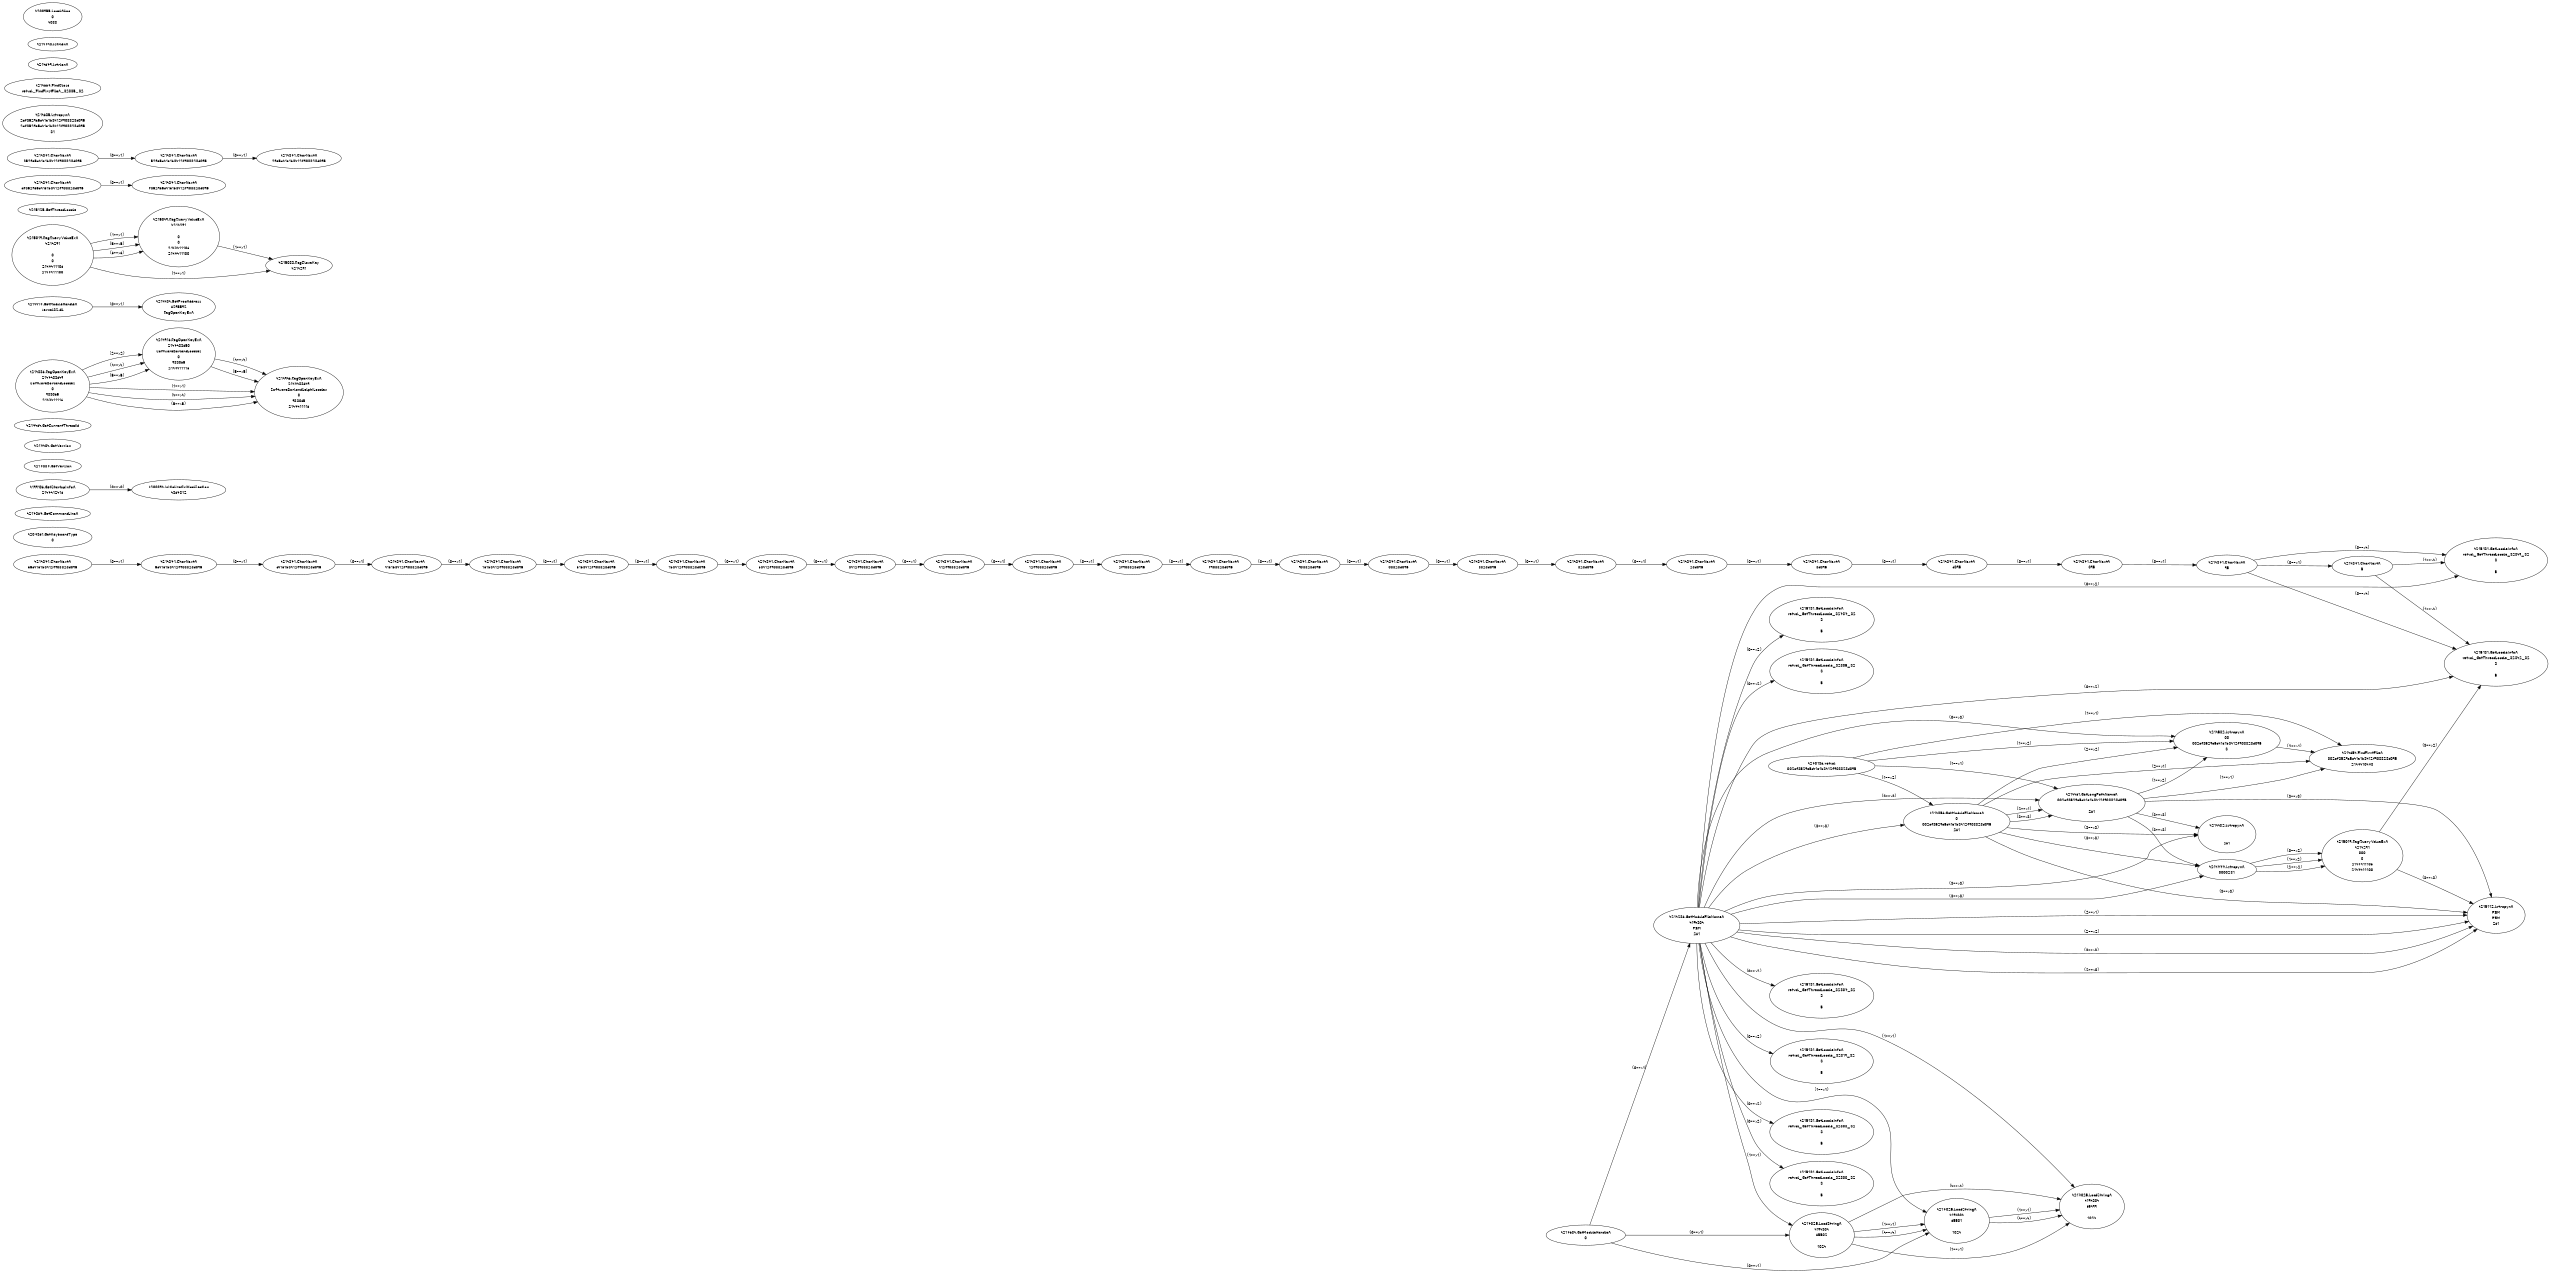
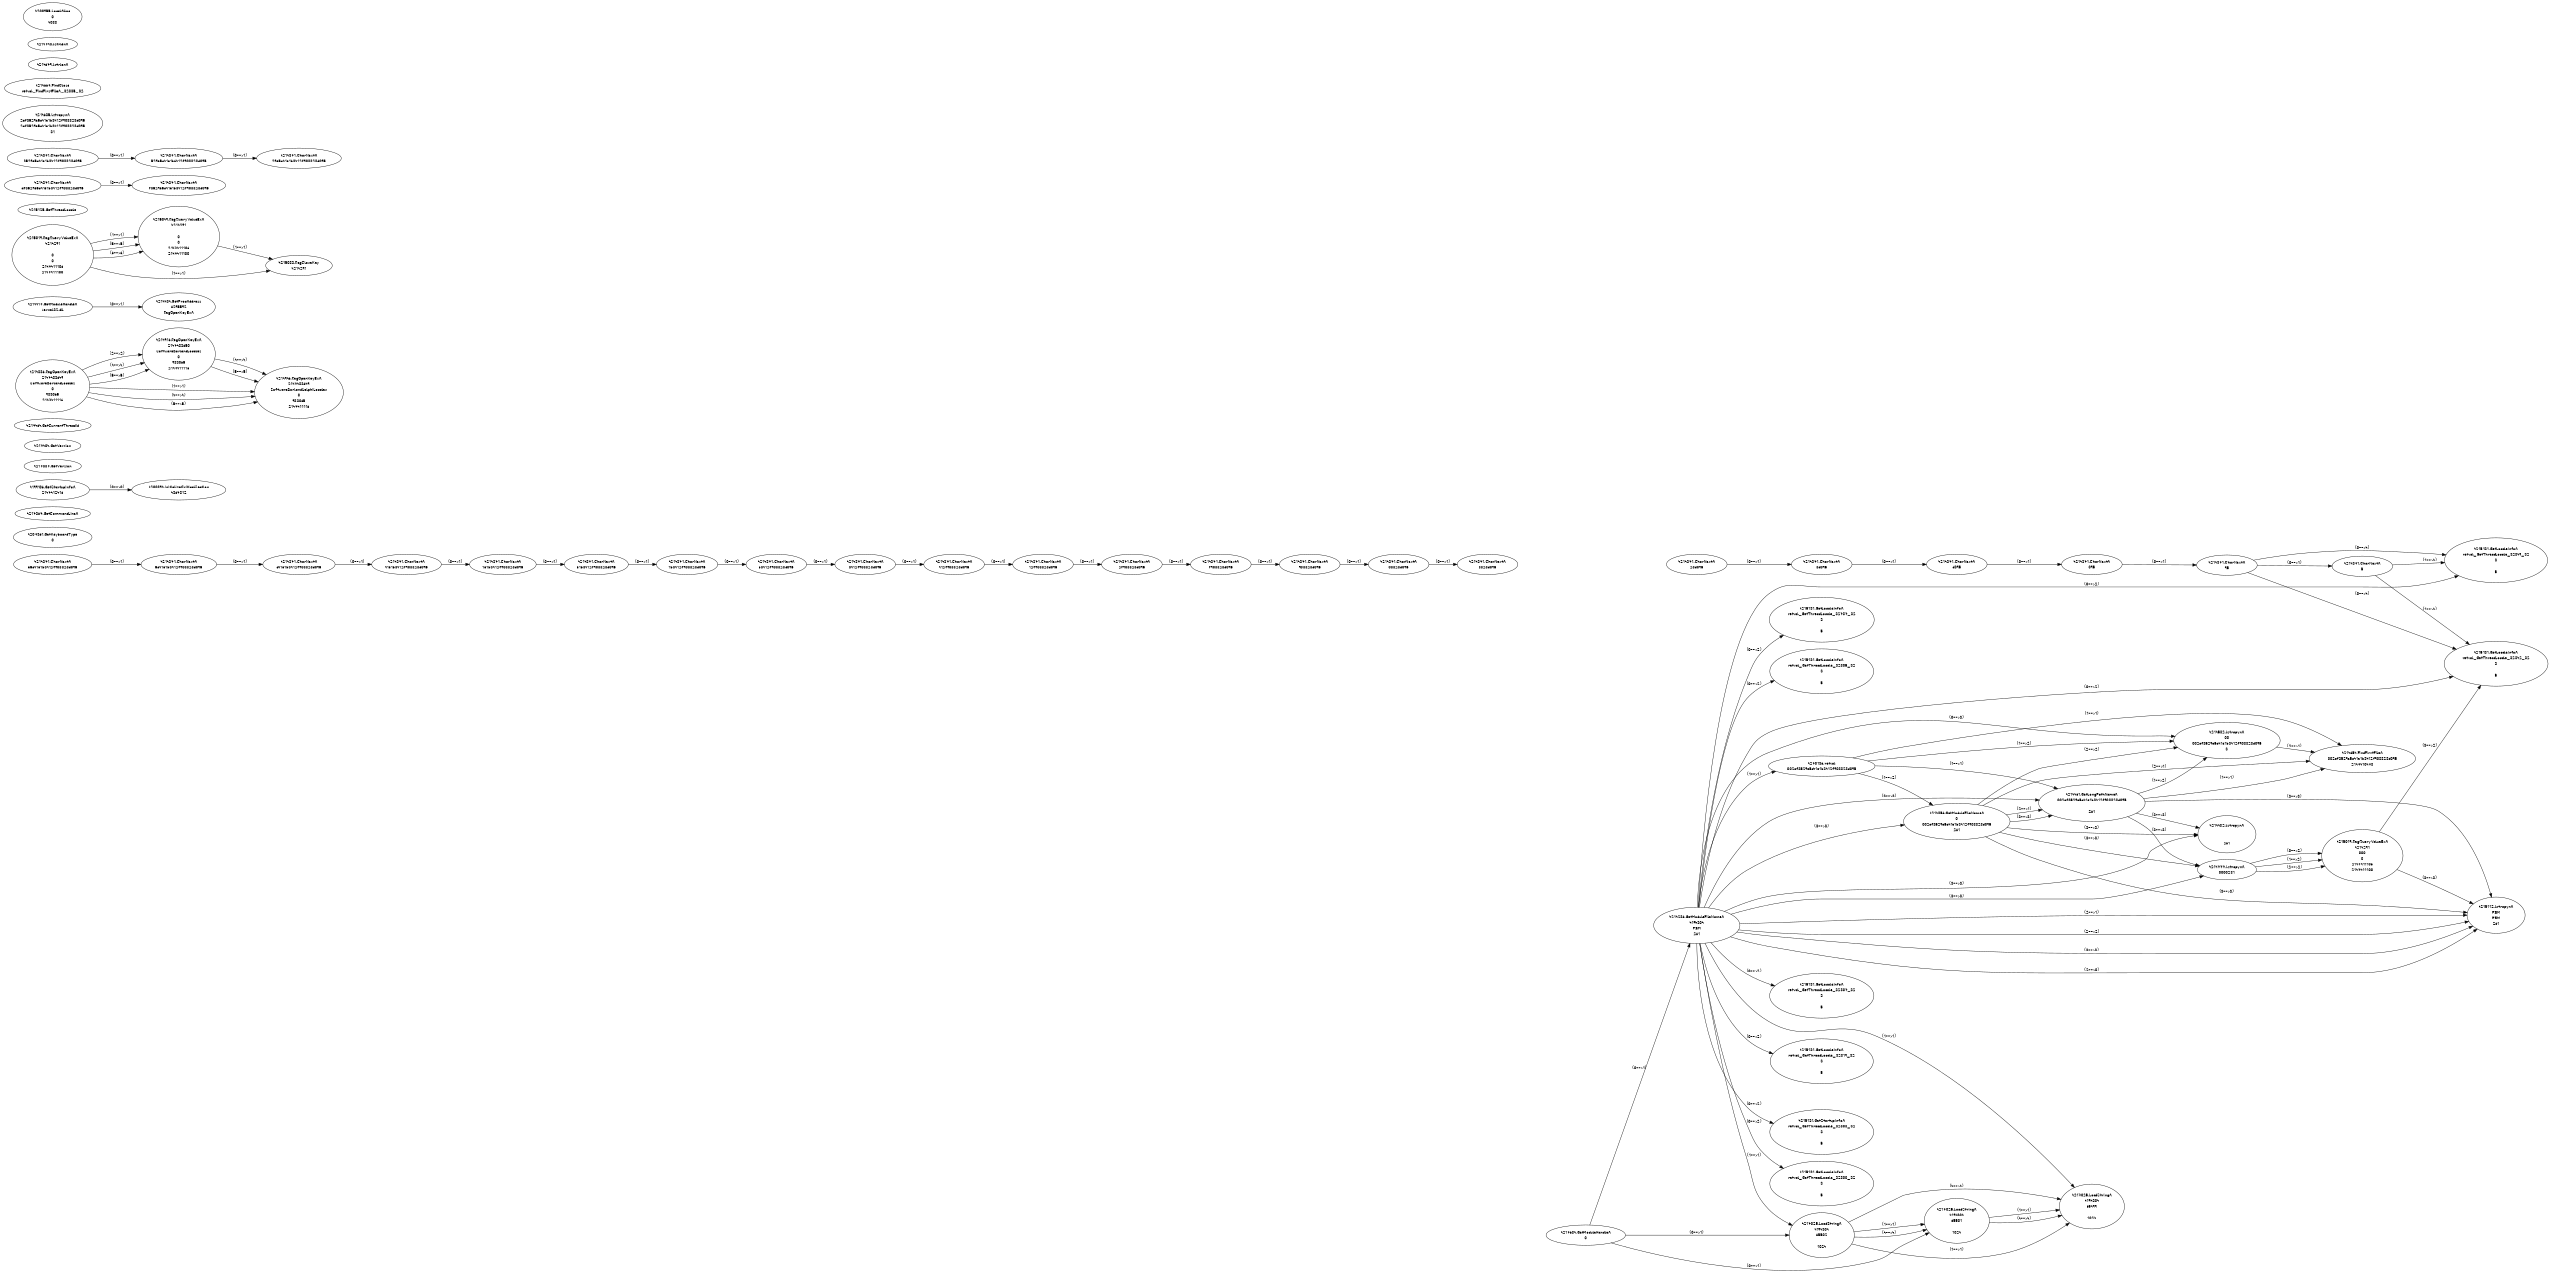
node "4214371.CharNextA 529e5c41e1b3412f908828d095": label "4214371.CharNextA 529e5c41e1b3412f908828d095" -> "4214371.CharNextA 529e5c41e1b6412f908828d095"
node "4214371.CharNextA 828d095": removed
edge "4214286.GetModuleFileNameA 4194304 PZM 261" -> "4217025.LoadStringA 4194304 65501 1024": now "4214286.GetModuleFileNameA 4194304 PZM 261" -> "4270136.retval 002af3529e5c41e1b3412f908828d095"
node "4215131.GetLocaleInfoA retval_GetThreadLocale_32808_32 3 5": label "4215131.GetLocaleInfoA retval_GetThreadLocale_32808_32 3 5" -> "4215131.GetStartupInfoA retval_GetThreadLocale_32808_32 3 5"
